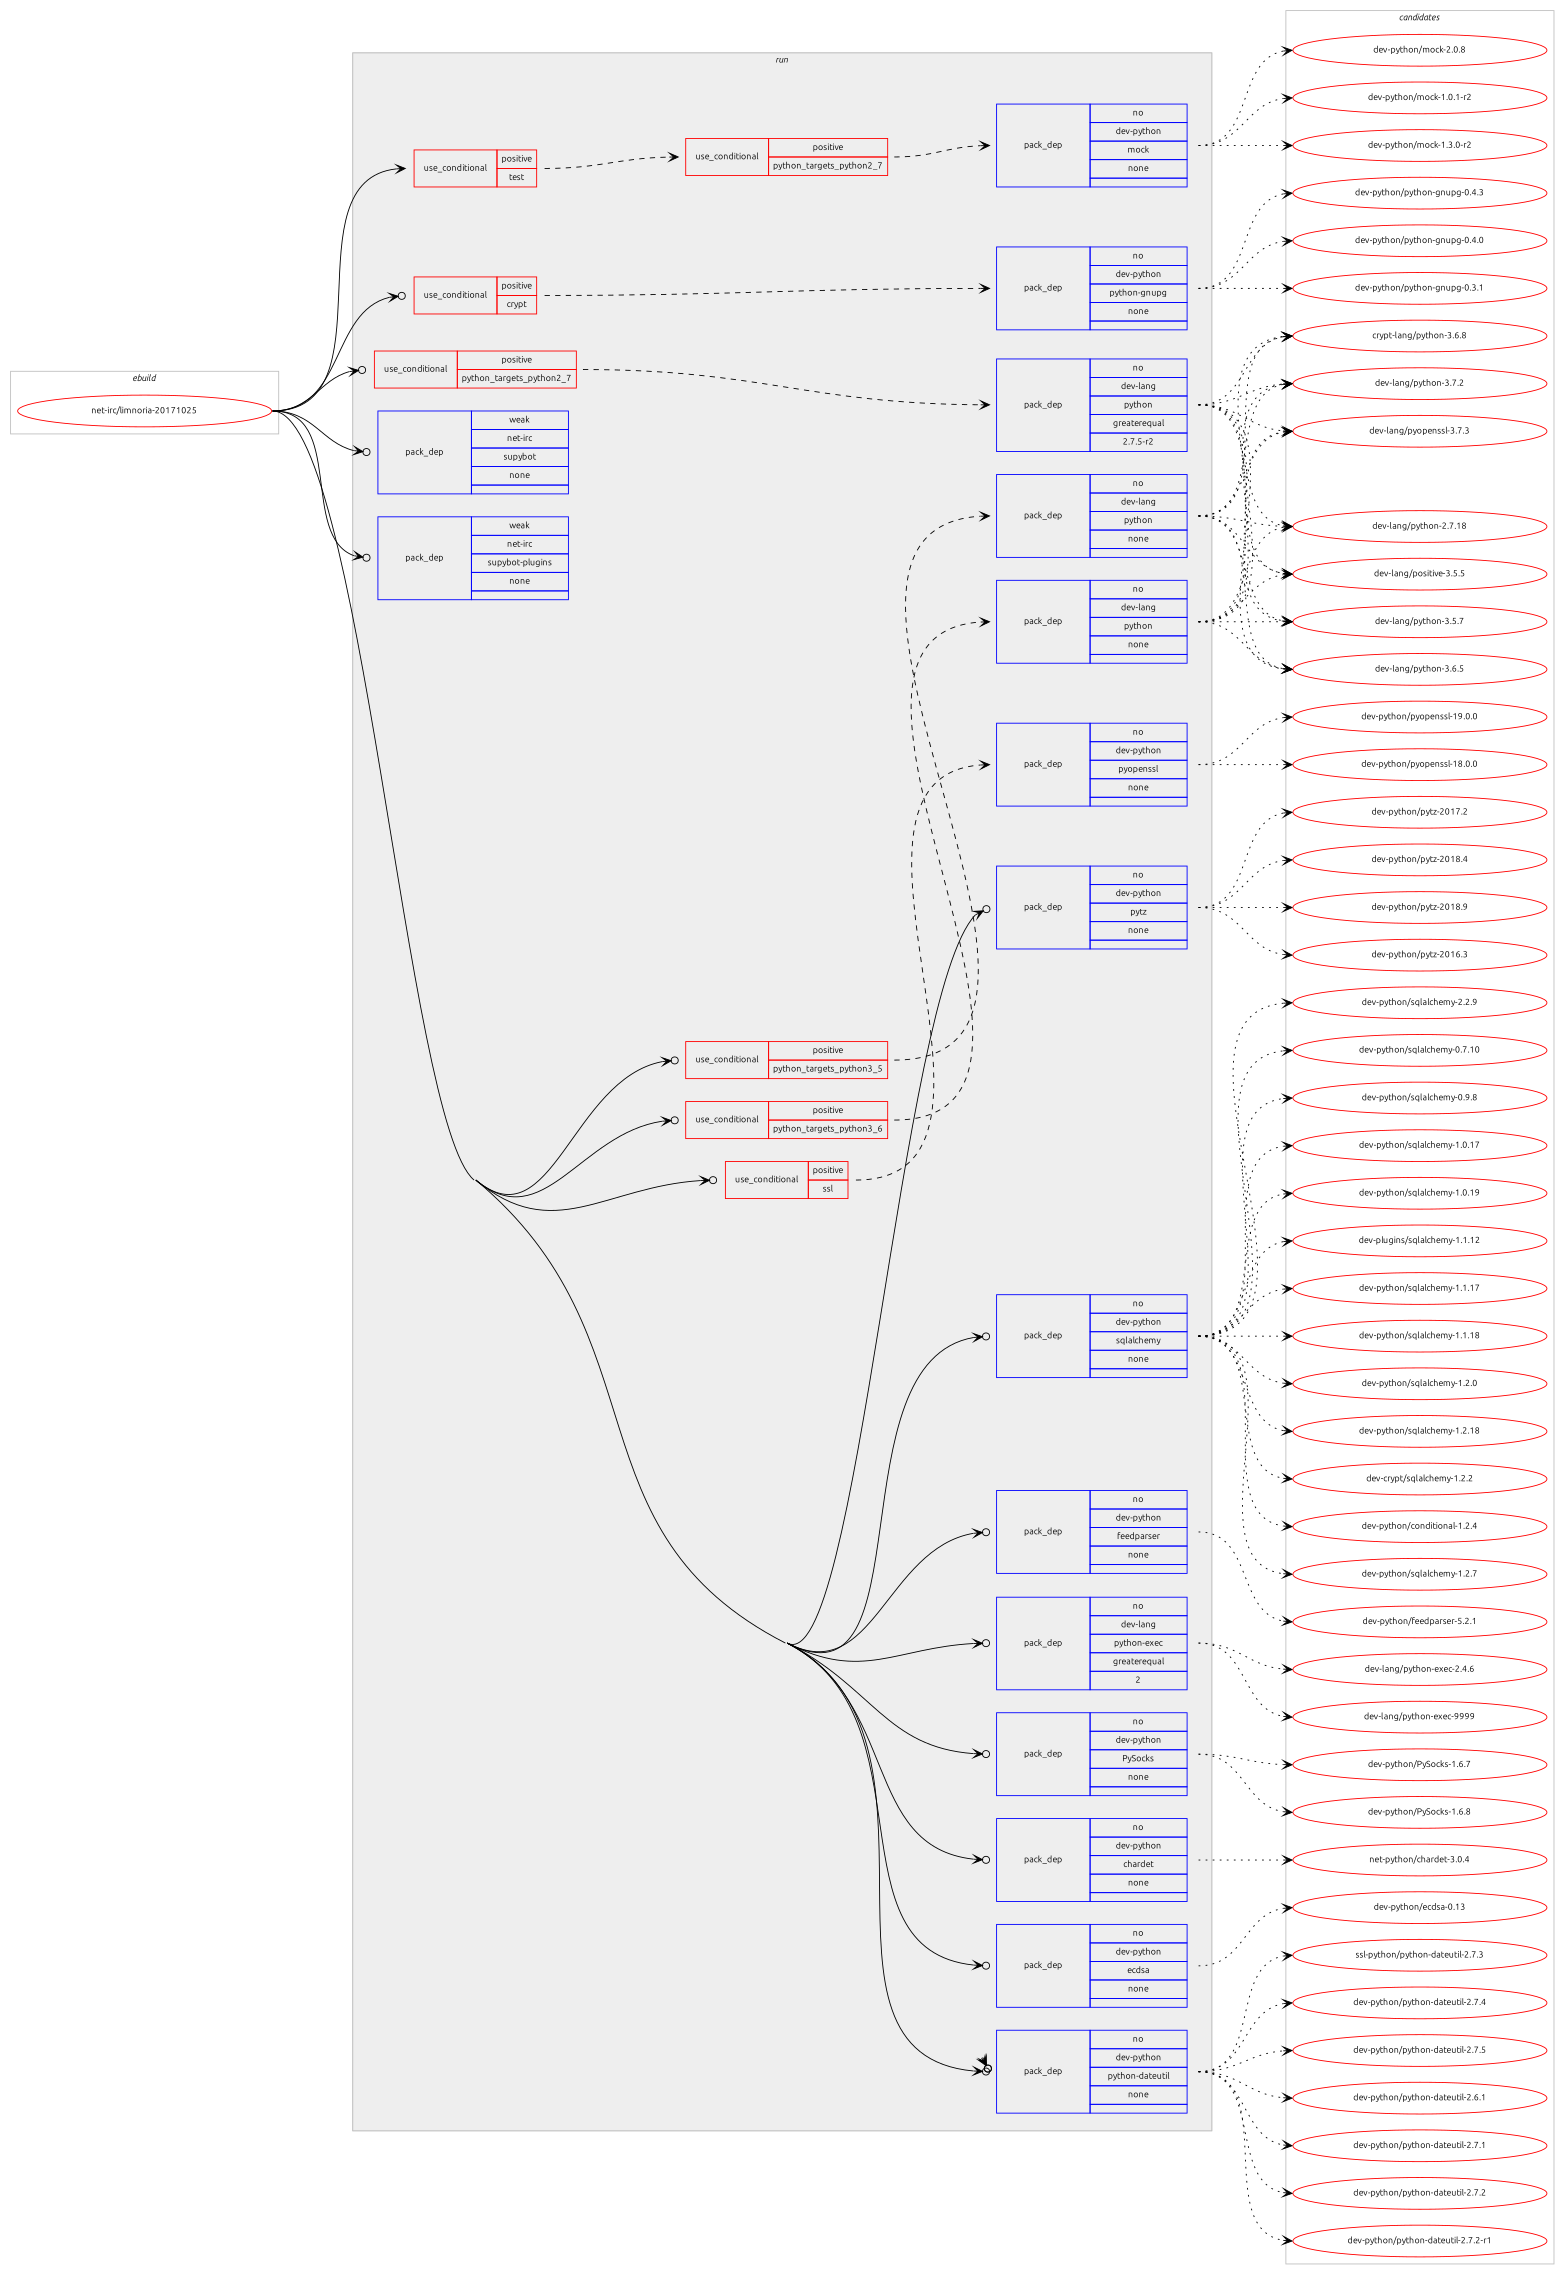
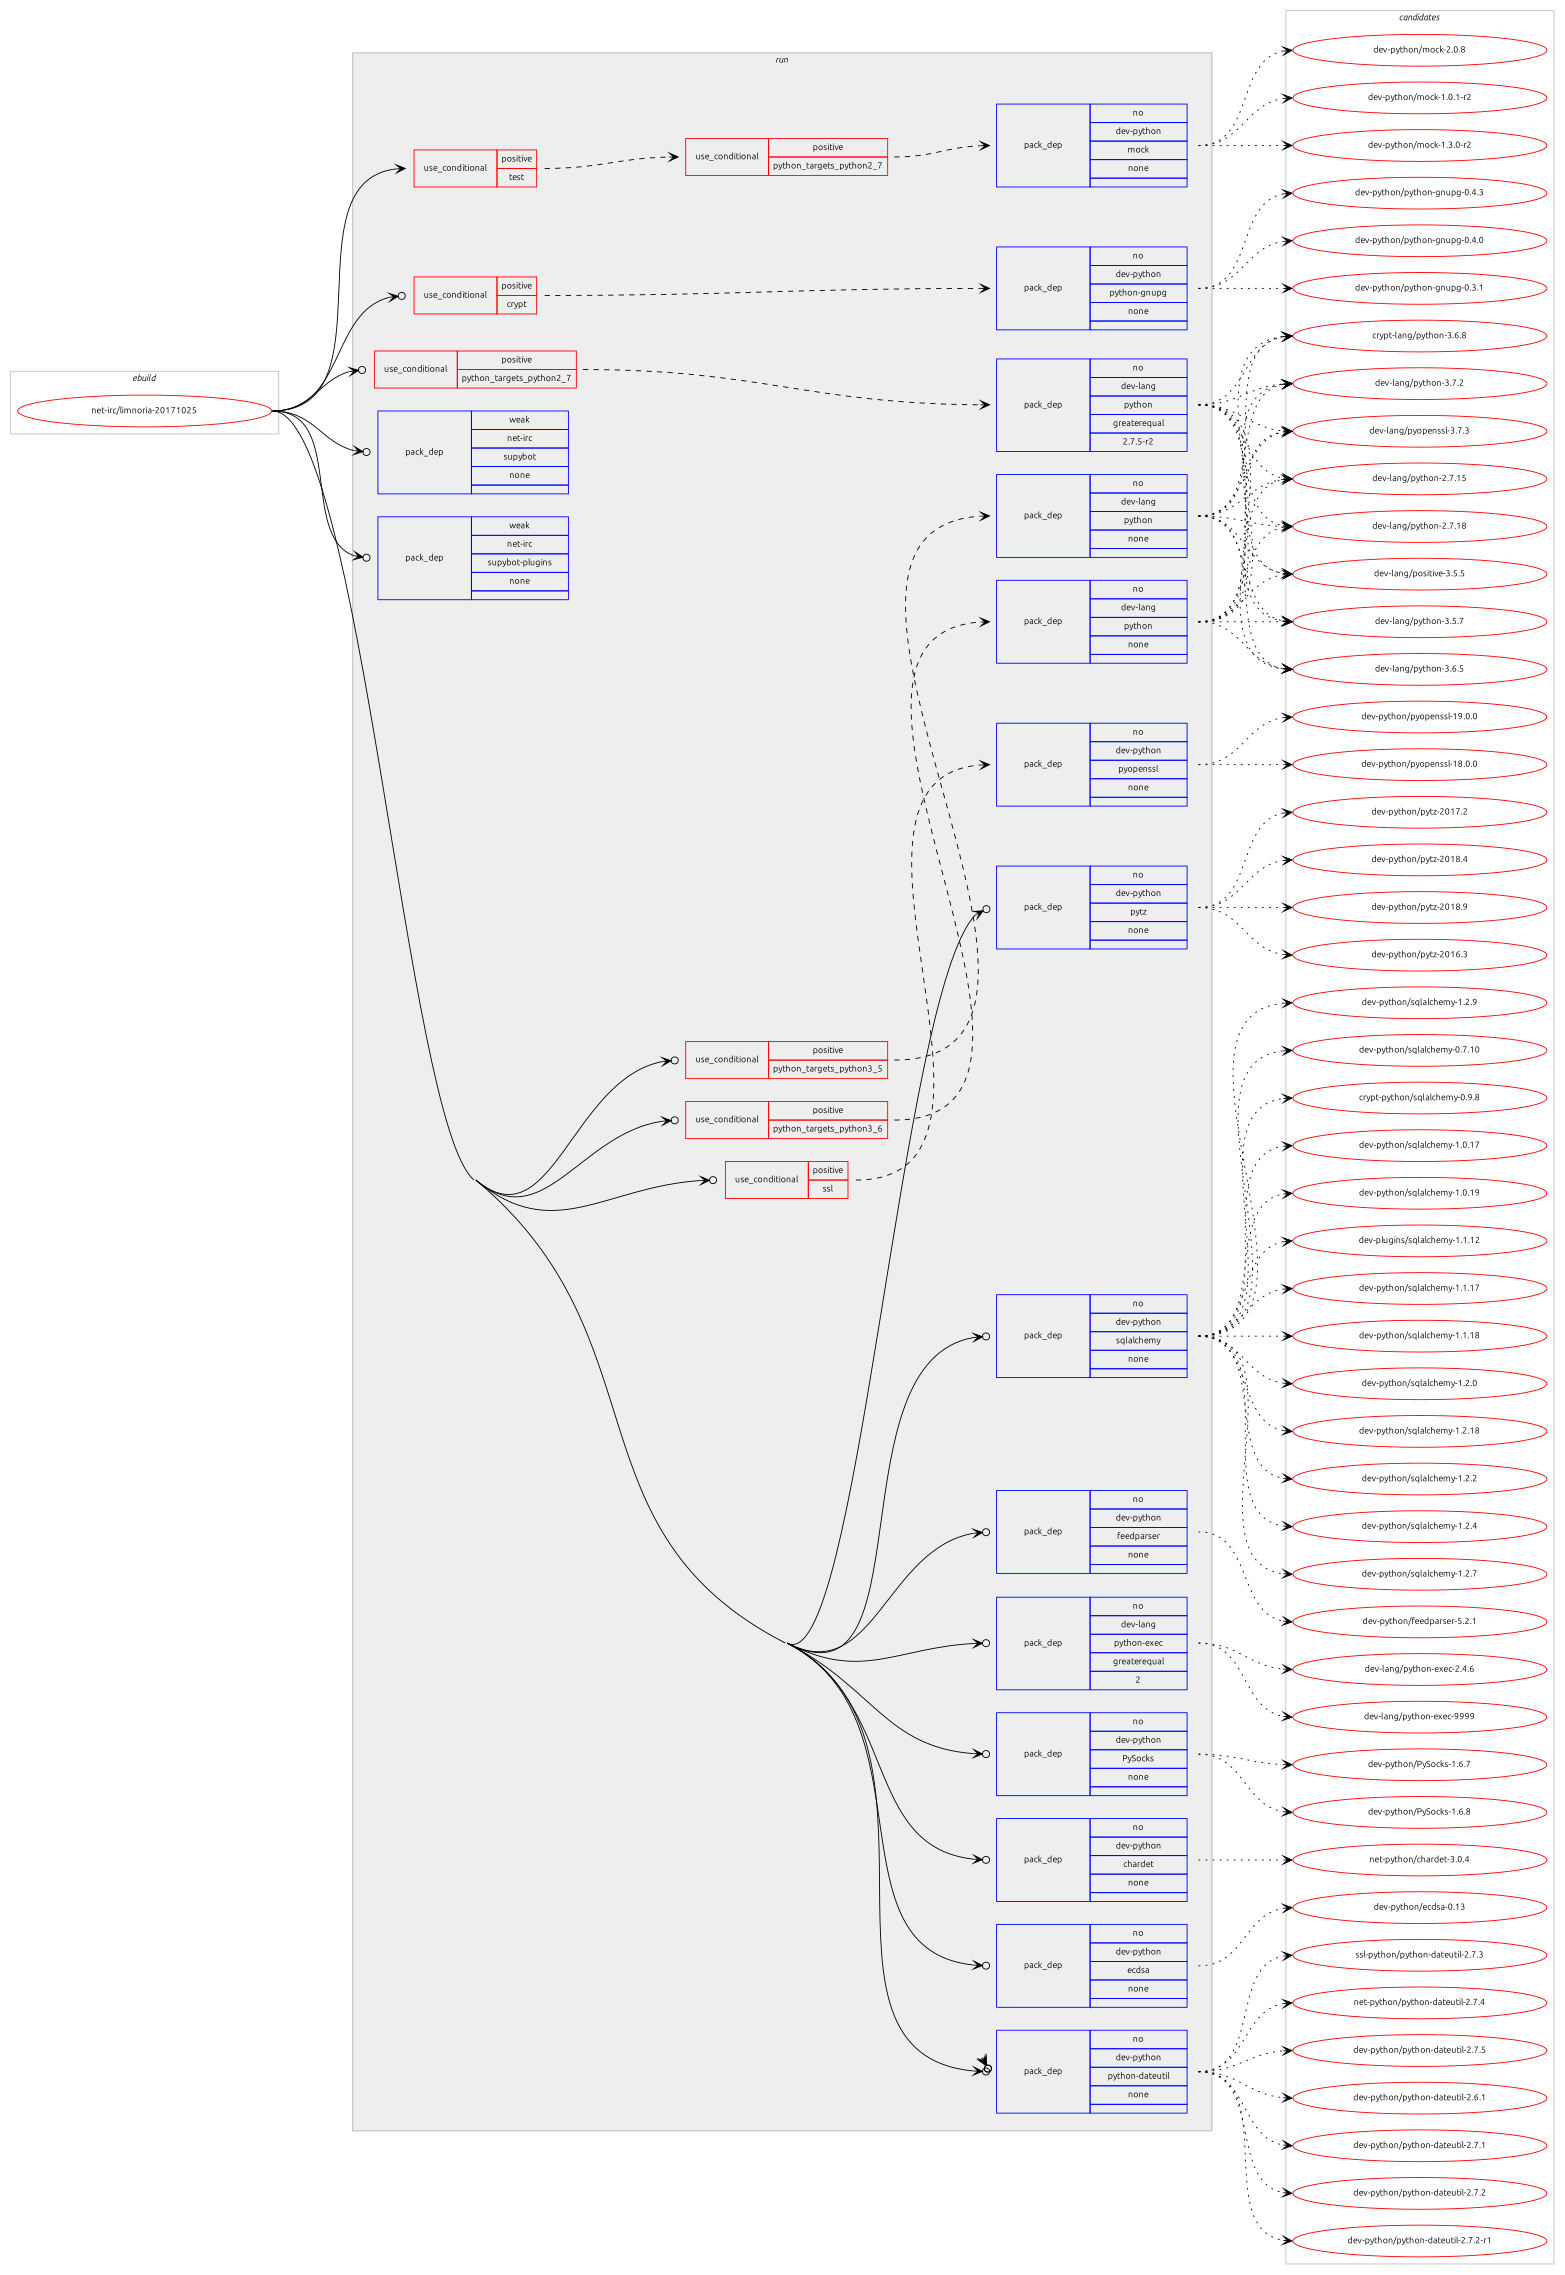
node "dev-lang/python-2.7.15": added
node "dev-python/sqlalchemy-2.2.9": label "dev-python/sqlalchemy-2.2.9" -> "dev-python/sqlalchemy-1.2.9"
node "dev-python/sqlalchemy-0.9.8": label "dev-python/sqlalchemy-0.9.8" -> "crypt-python/sqlalchemy-0.9.8"
node "dev-crypt/sqlalchemy-1.2.2": label "dev-crypt/sqlalchemy-1.2.2" -> "dev-python/sqlalchemy-1.2.2"
node "dev-python/conditional-1.2.4": label "dev-python/conditional-1.2.4" -> "dev-python/sqlalchemy-1.2.4"
node "dev-python/python-dateutil-2.7.4": label "dev-python/python-dateutil-2.7.4" -> "net-python/python-dateutil-2.7.4"
